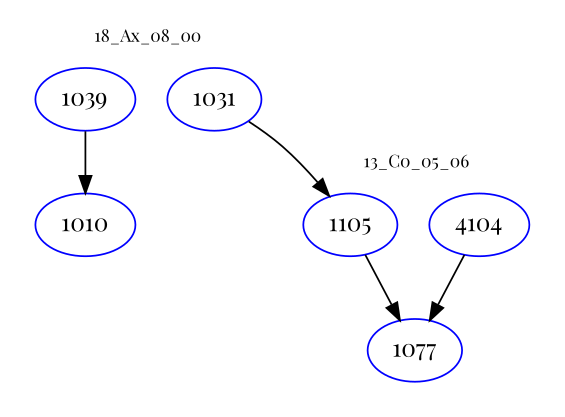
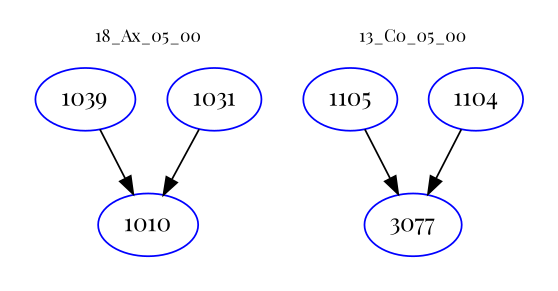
cluster "18_Ax_08_00": label "18_Ax_08_00" -> "18_Ax_05_00"
cluster "13_C0_05_06": label "13_C0_05_06" -> "13_C0_05_00"
edge "1031" -> "1105": now "1031" -> "1010"
node "4104": label "4104" -> "1104"
node "1077": label "1077" -> "3077"
